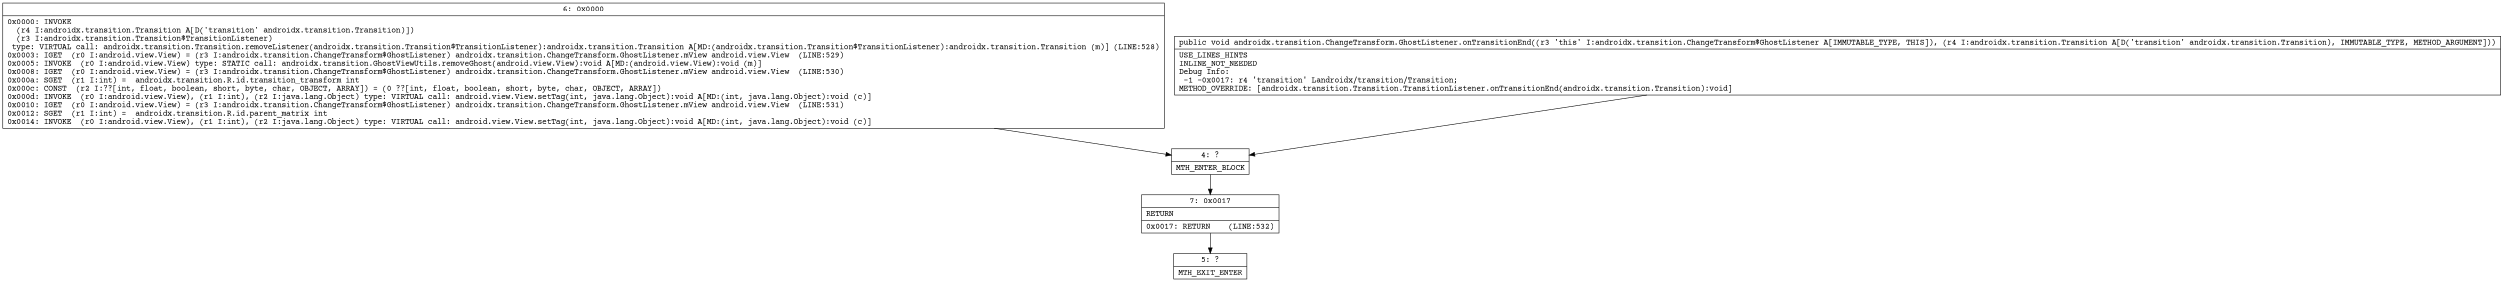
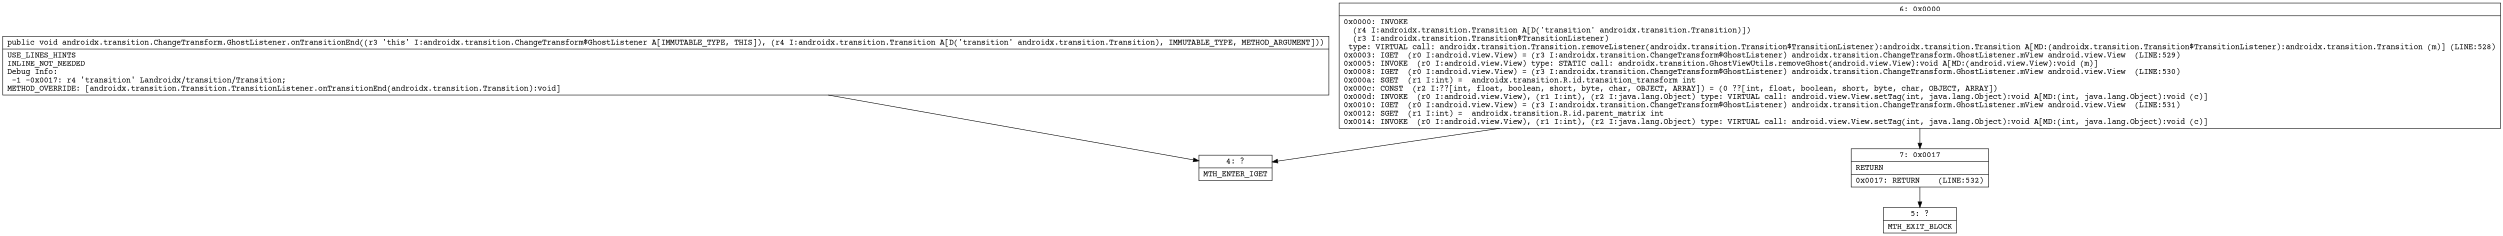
node "4: ?": text "MTH_ENTER_BLOCK" -> "MTH_ENTER_IGET"
edge "4: ?" -> "7: 0x0017": now "6: 0x0000" -> "7: 0x0017"
node "5: ?": text "MTH_EXIT_ENTER" -> "MTH_EXIT_BLOCK"
